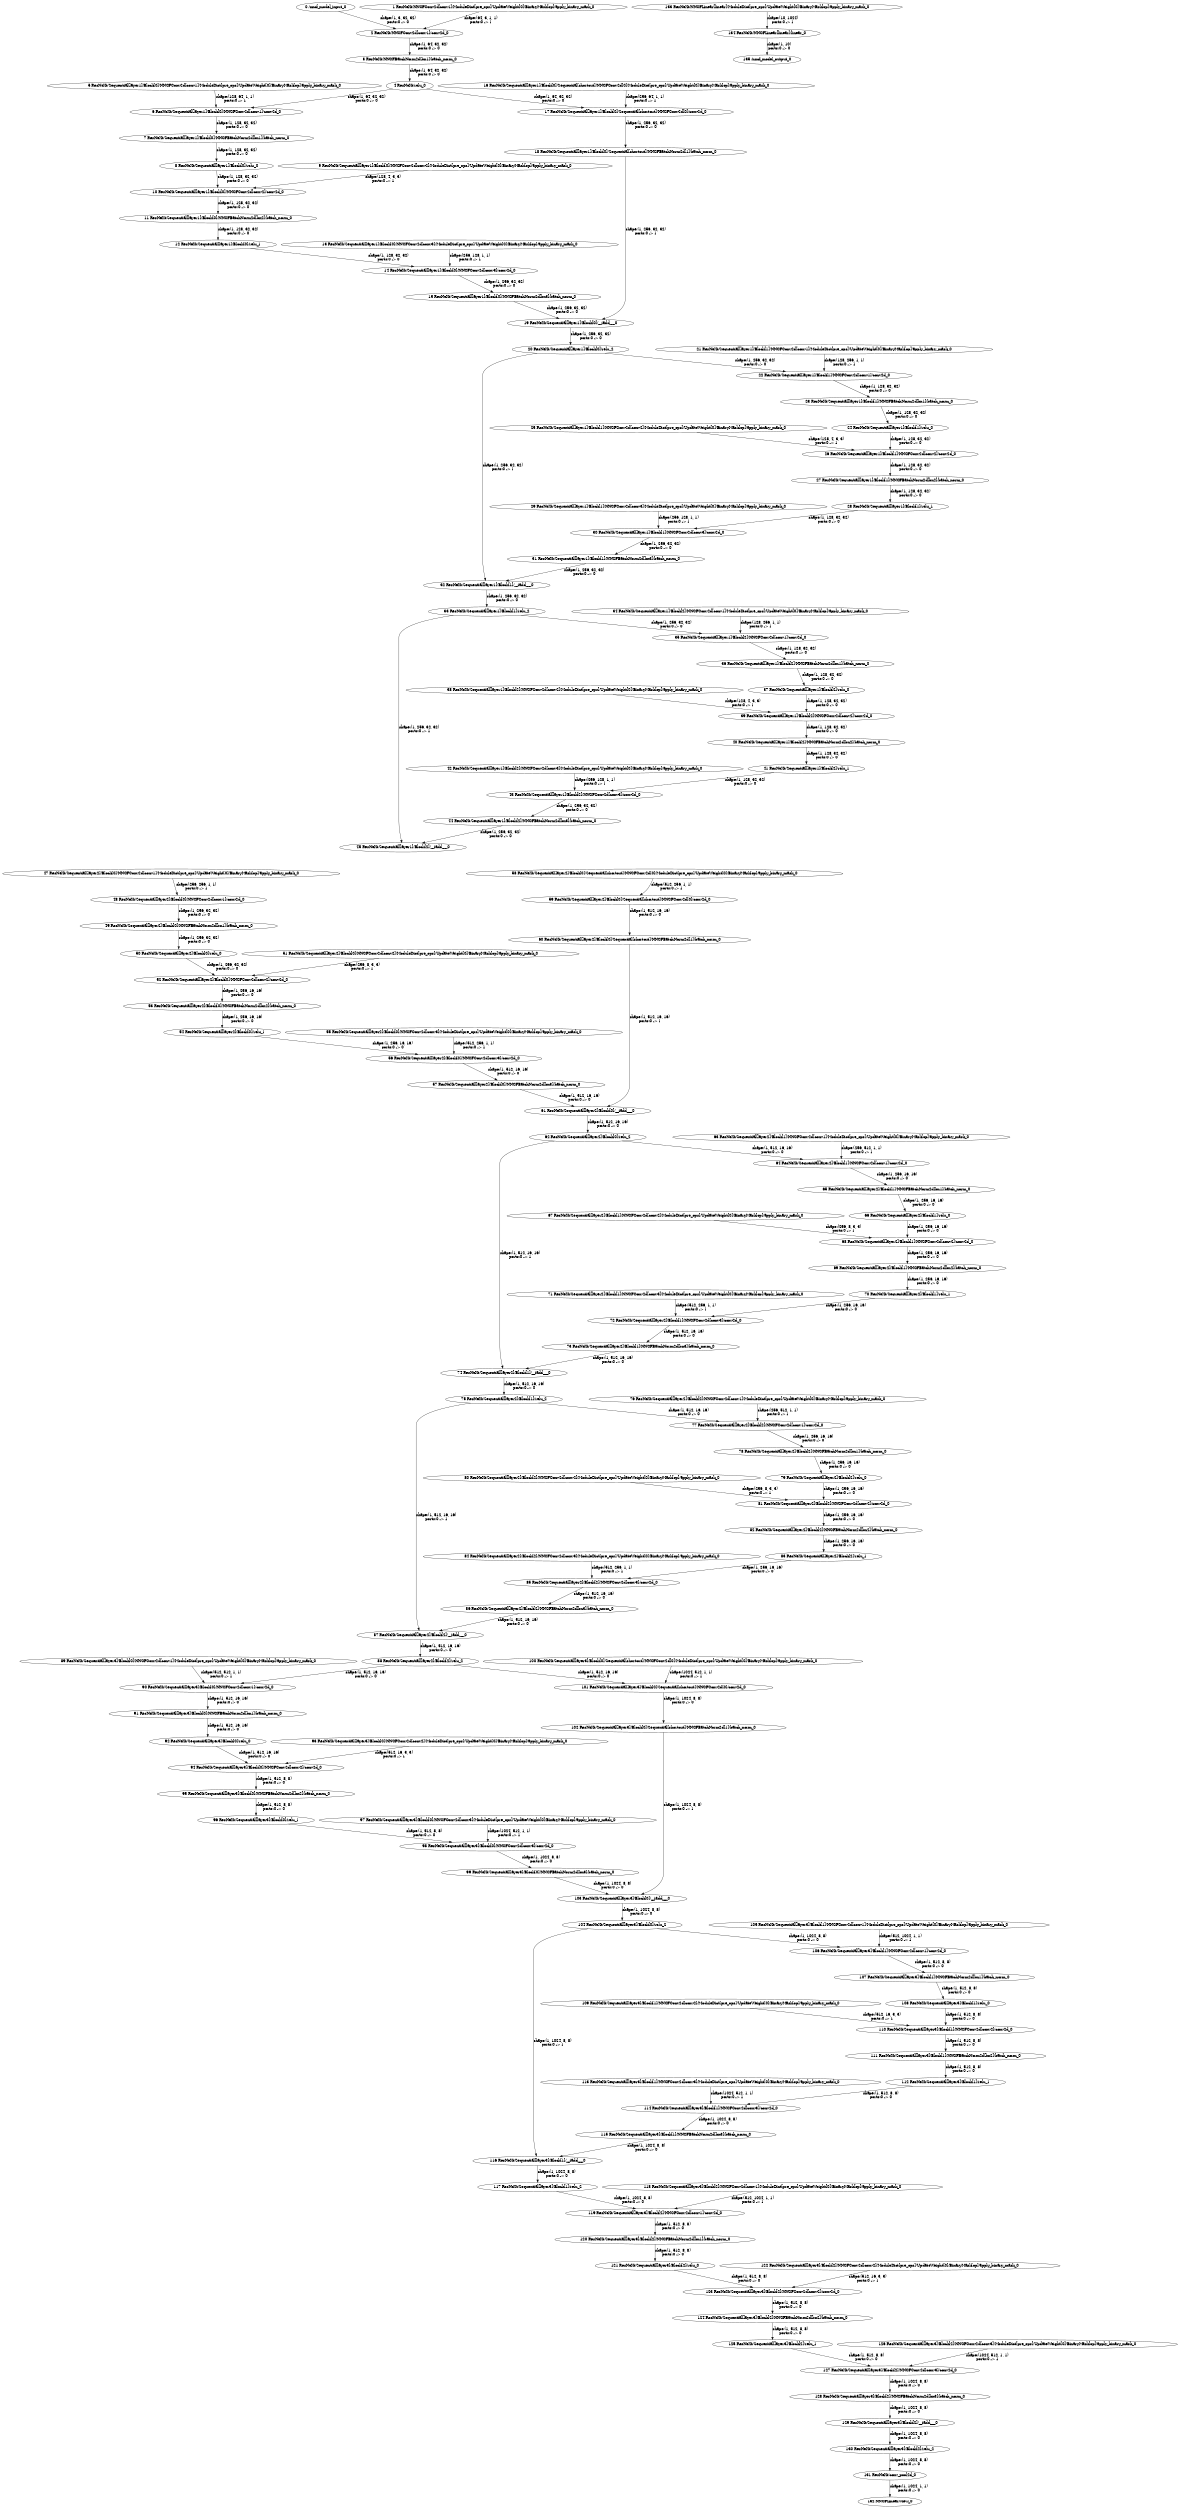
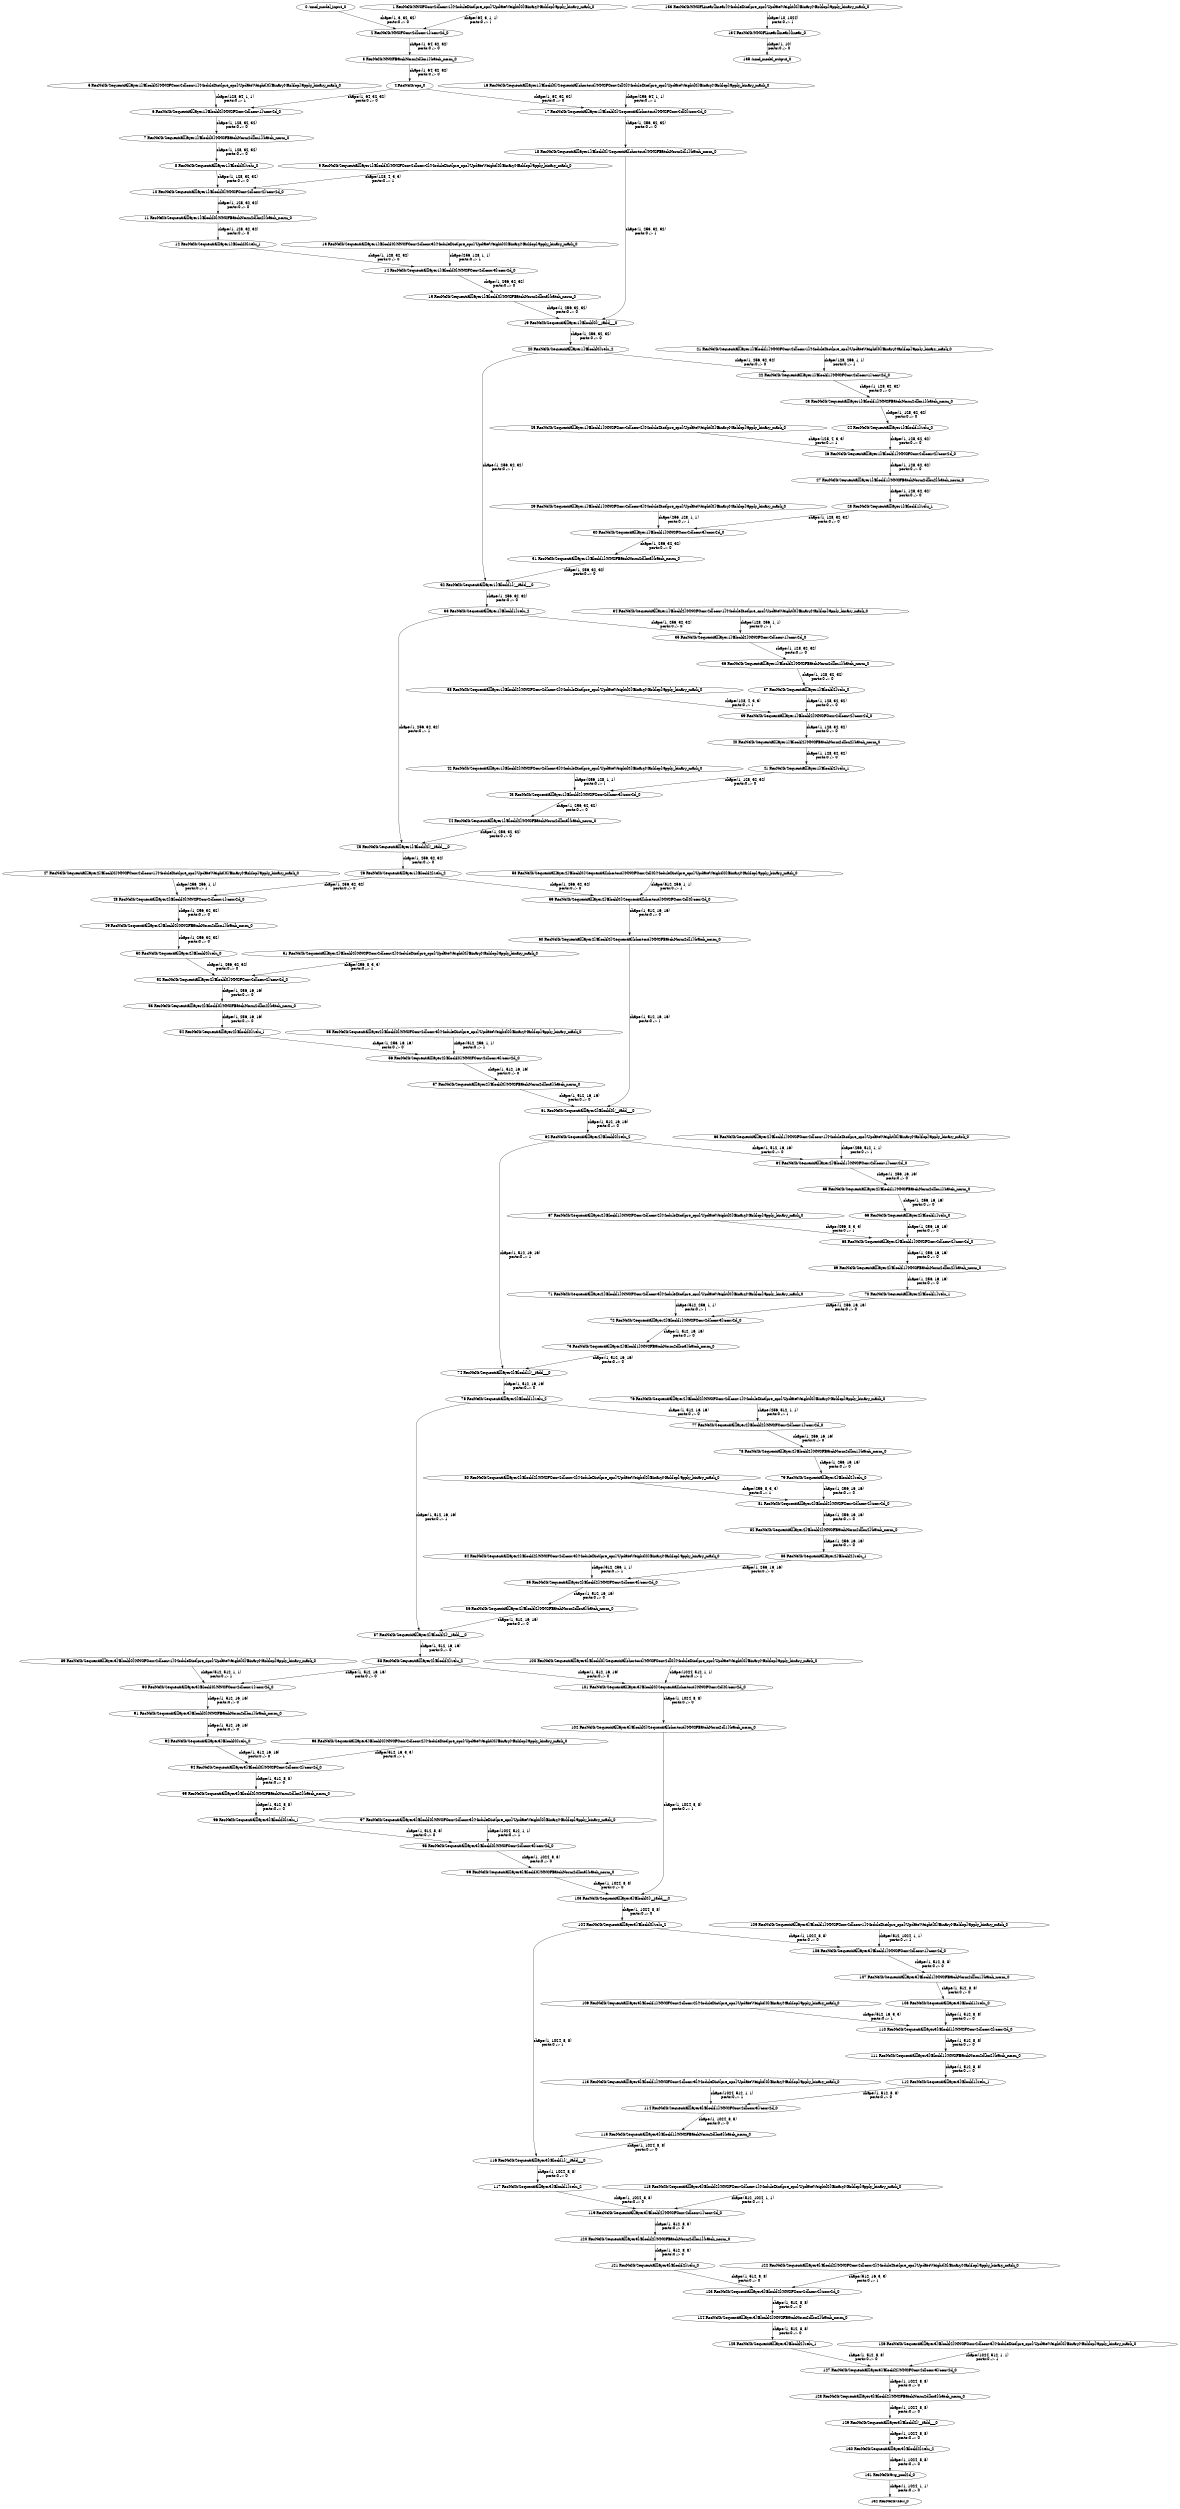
node "4 ResNeXt/relu_0": label "4 ResNeXt/relu_0" -> "4 ResNeXt/ops_0"
node "46 ResNeXt/Sequential[layer1]/Block[2]/relu_2": added
node "131 ResNeXt/conv_pool2d_0": label "131 ResNeXt/conv_pool2d_0" -> "131 ResNeXt/avg_pool2d_0"
node "132 NNCFLinear/view_0": label "132 NNCFLinear/view_0" -> "132 ResNeXt/view_0"
